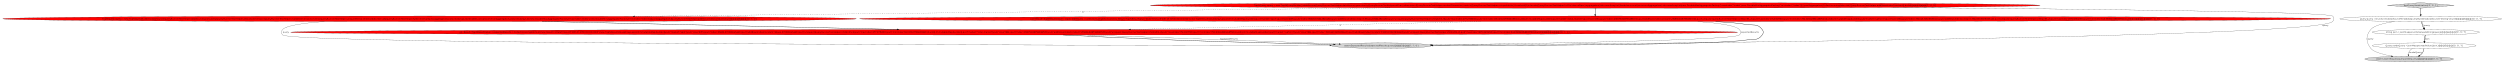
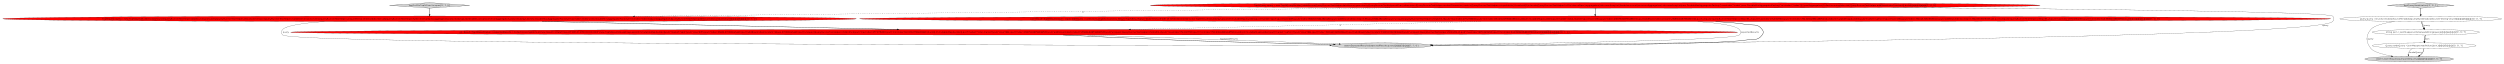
node "testFullOnTopNOverUniques['0', '1', '0']": added
